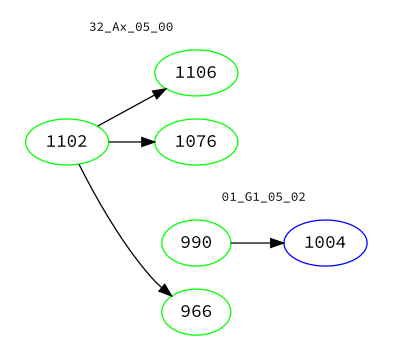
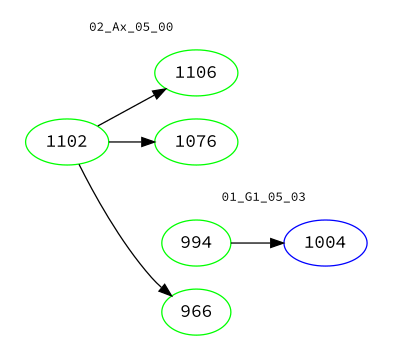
cluster "32_Ax_05_00": label "32_Ax_05_00" -> "02_Ax_05_00"
cluster "01_G1_05_02": label "01_G1_05_02" -> "01_G1_05_03"
node "990": label "990" -> "994"
